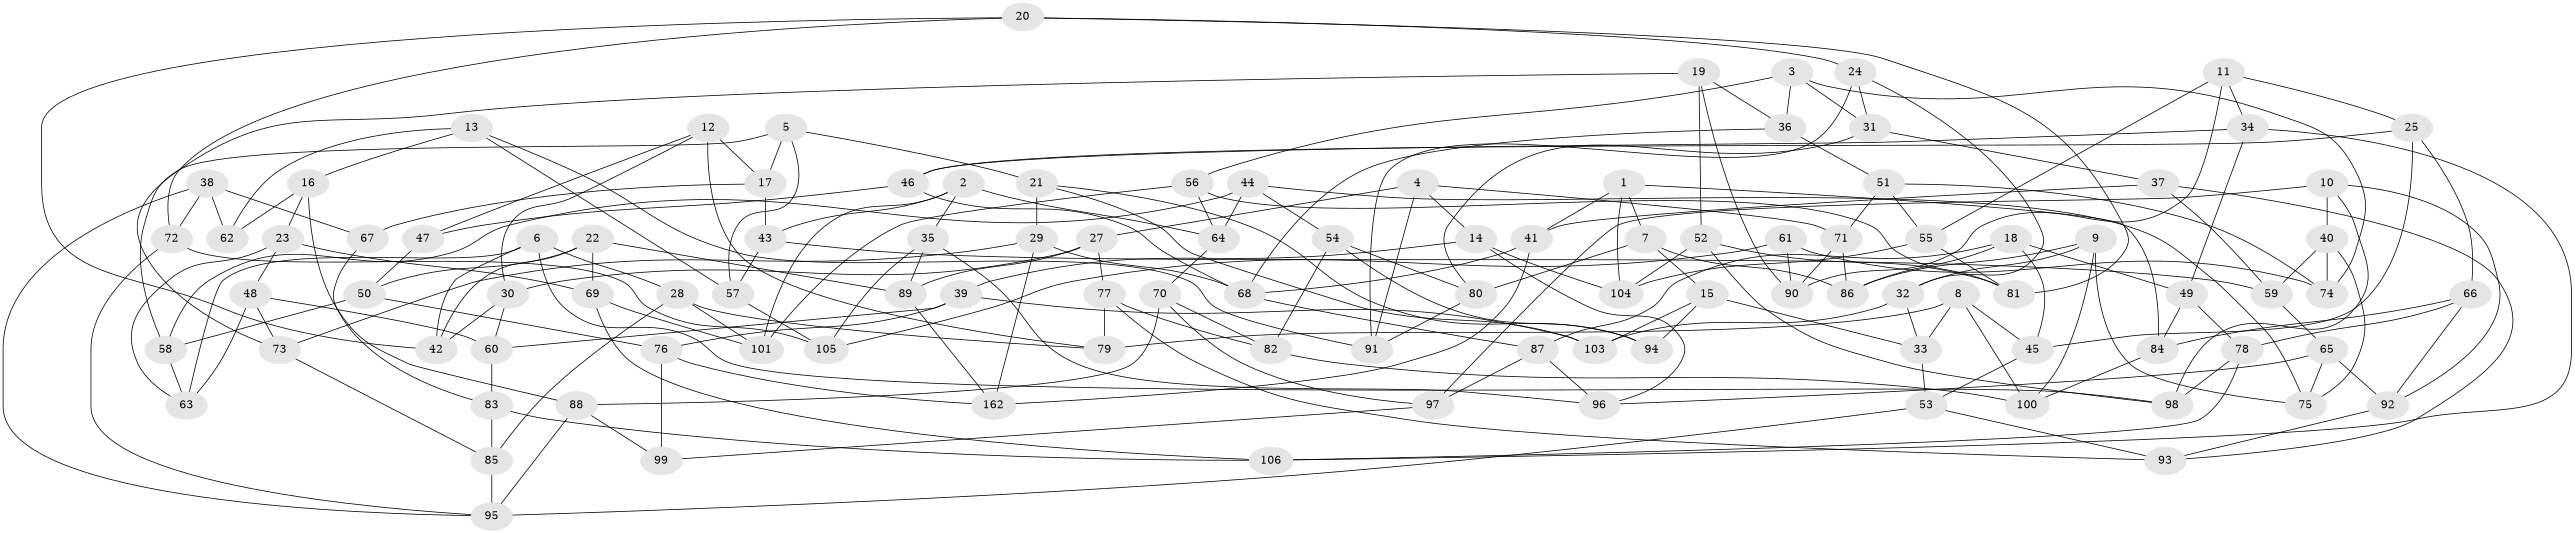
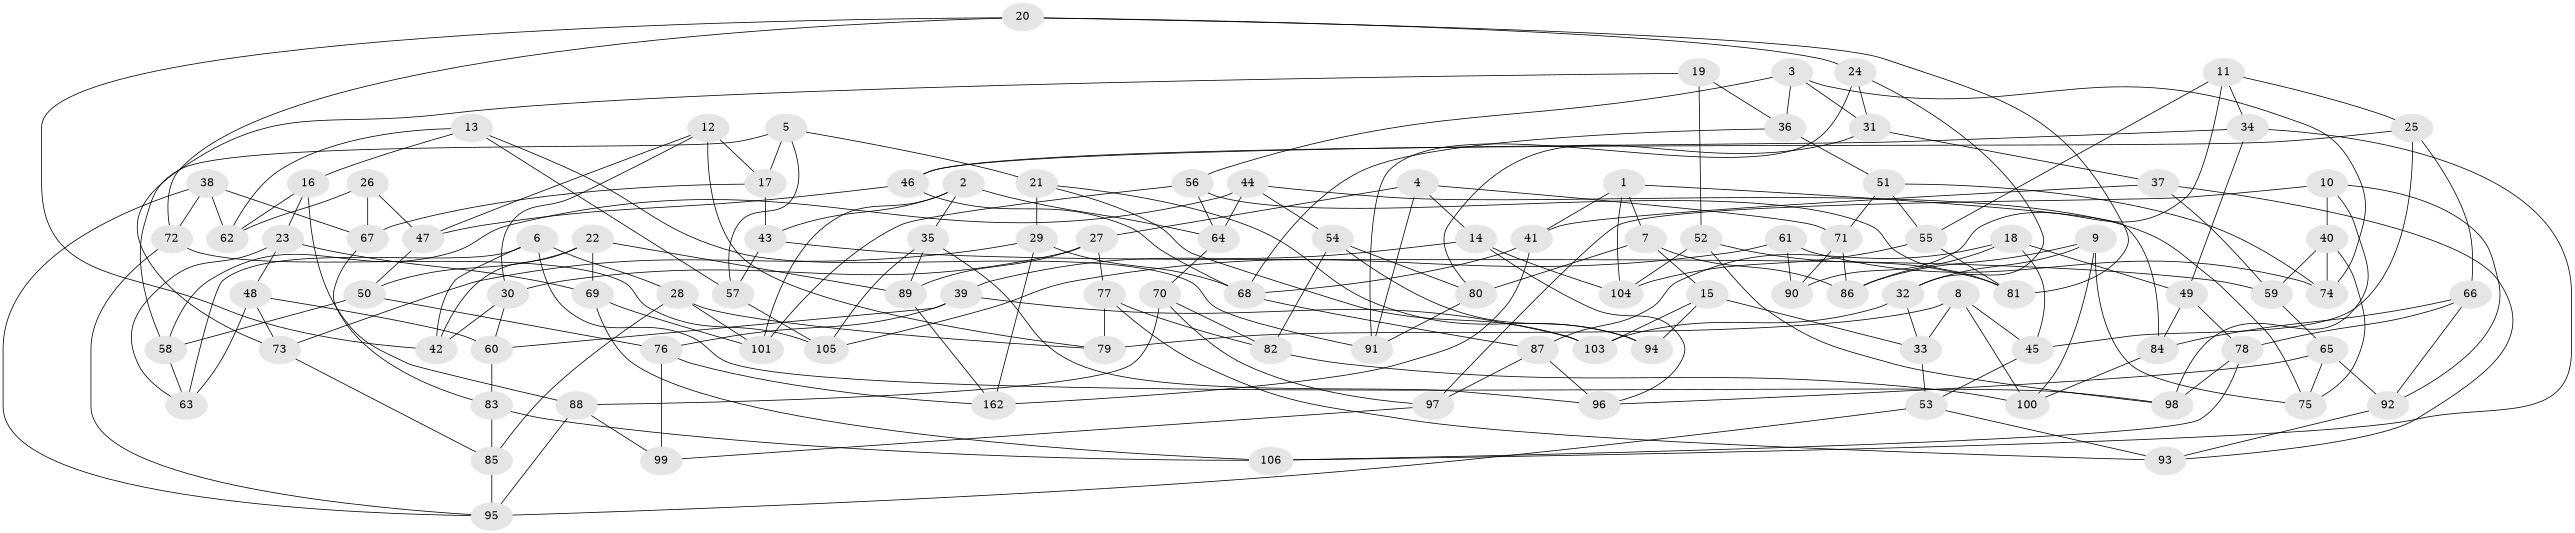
node "26": added
edge "19" -- "90": removed
